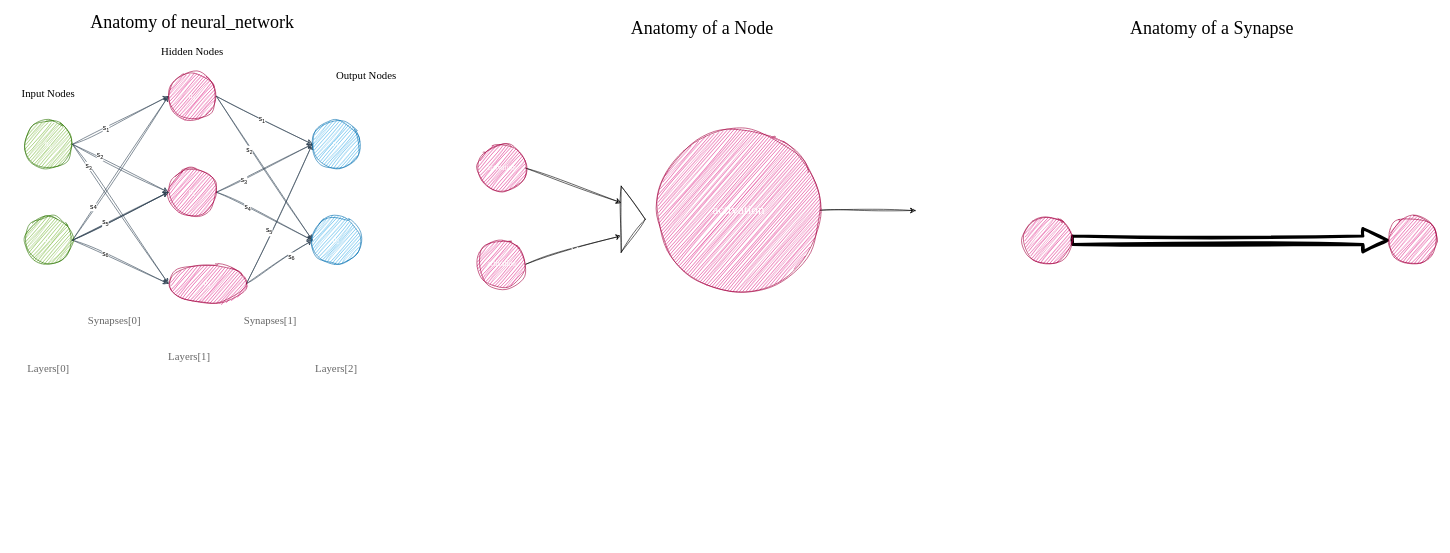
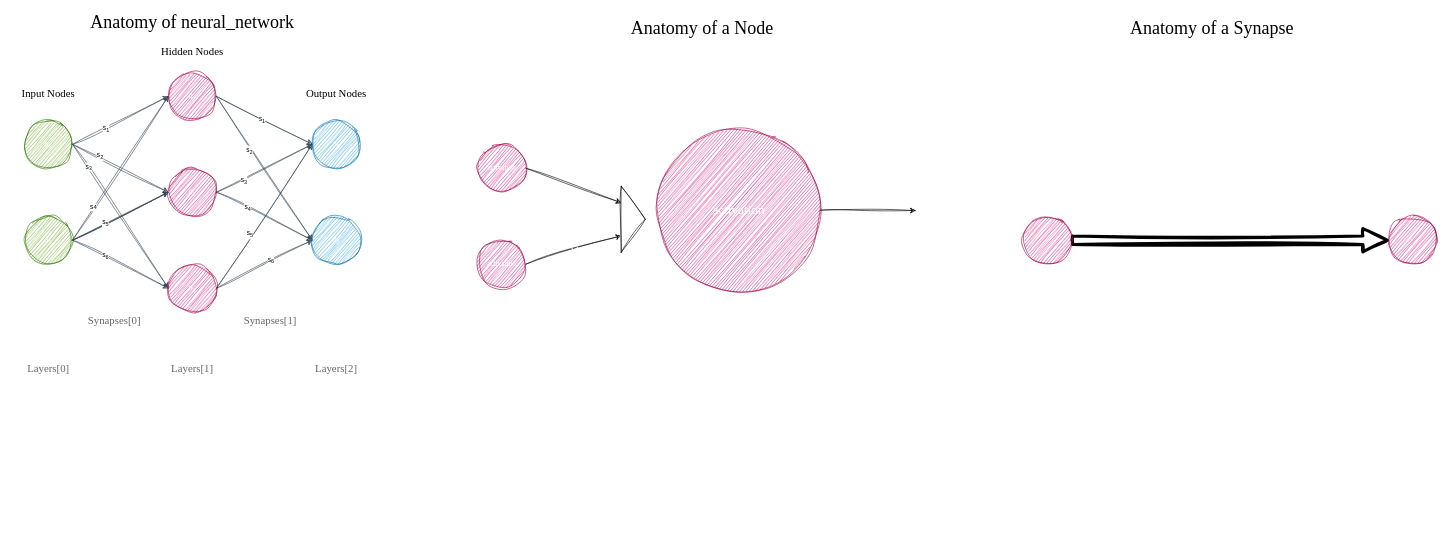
node "Output Nodes": moved (366, 75) -> (336, 93)
node "n3": size 78x39 -> 48x48
node "Layers[1]": moved (189, 357) -> (192, 369)
